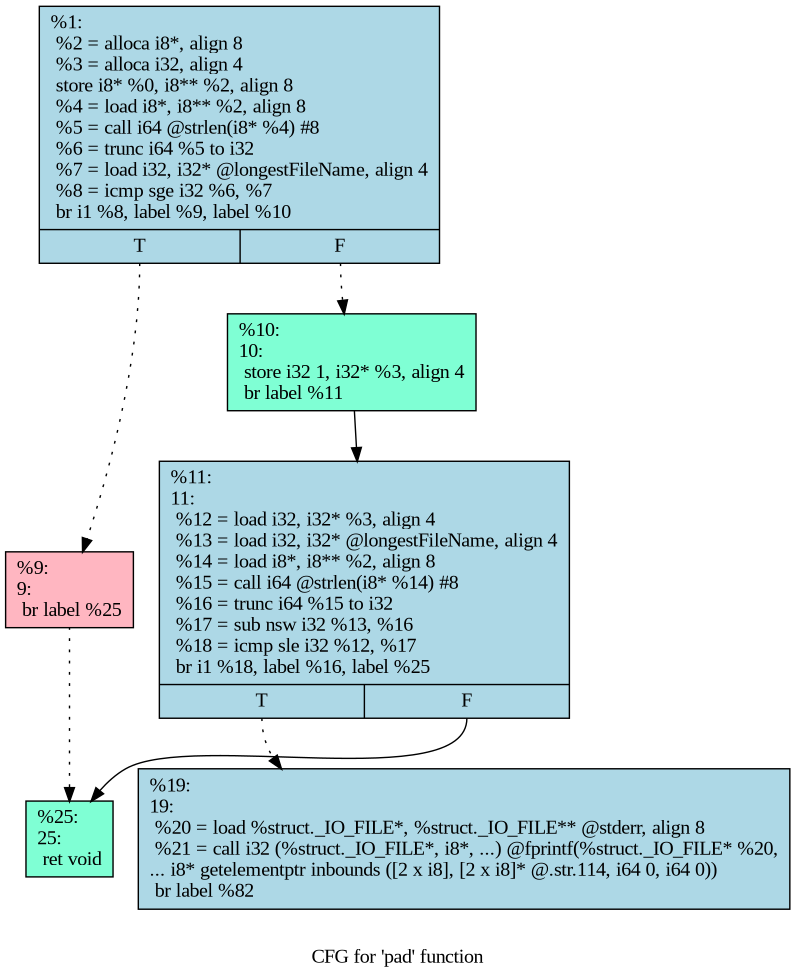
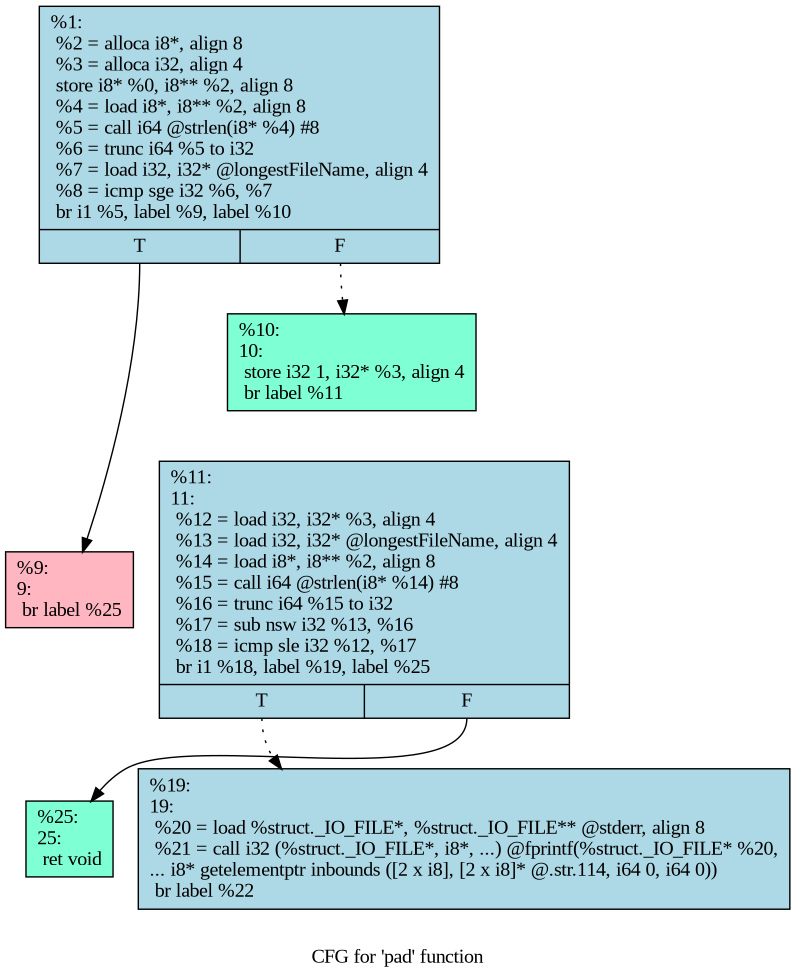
node "%1:": text "br i1 %8, label %9, label %10" -> "br i1 %5, label %9, label %10"
edge "%1:" -> "%9:": style dotted -> solid
edge "%10:" -> "%11:": removed
node "%11:": text "br i1 %18, label %16, label %25" -> "br i1 %18, label %19, label %25"
edge "%9:" -> "%25:": removed
node "%19:": text "br label %82" -> "br label %22"
